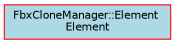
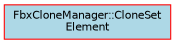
node "FbxCloneManager::Element Element": label "FbxCloneManager::Element Element" -> "FbxCloneManager::CloneSet Element"
